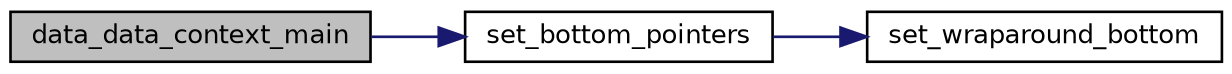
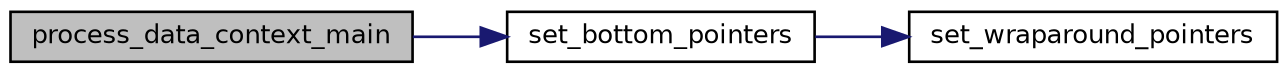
node "data_data_context_main": label "data_data_context_main" -> "process_data_context_main"
node "set_wraparound_bottom": label "set_wraparound_bottom" -> "set_wraparound_pointers"
